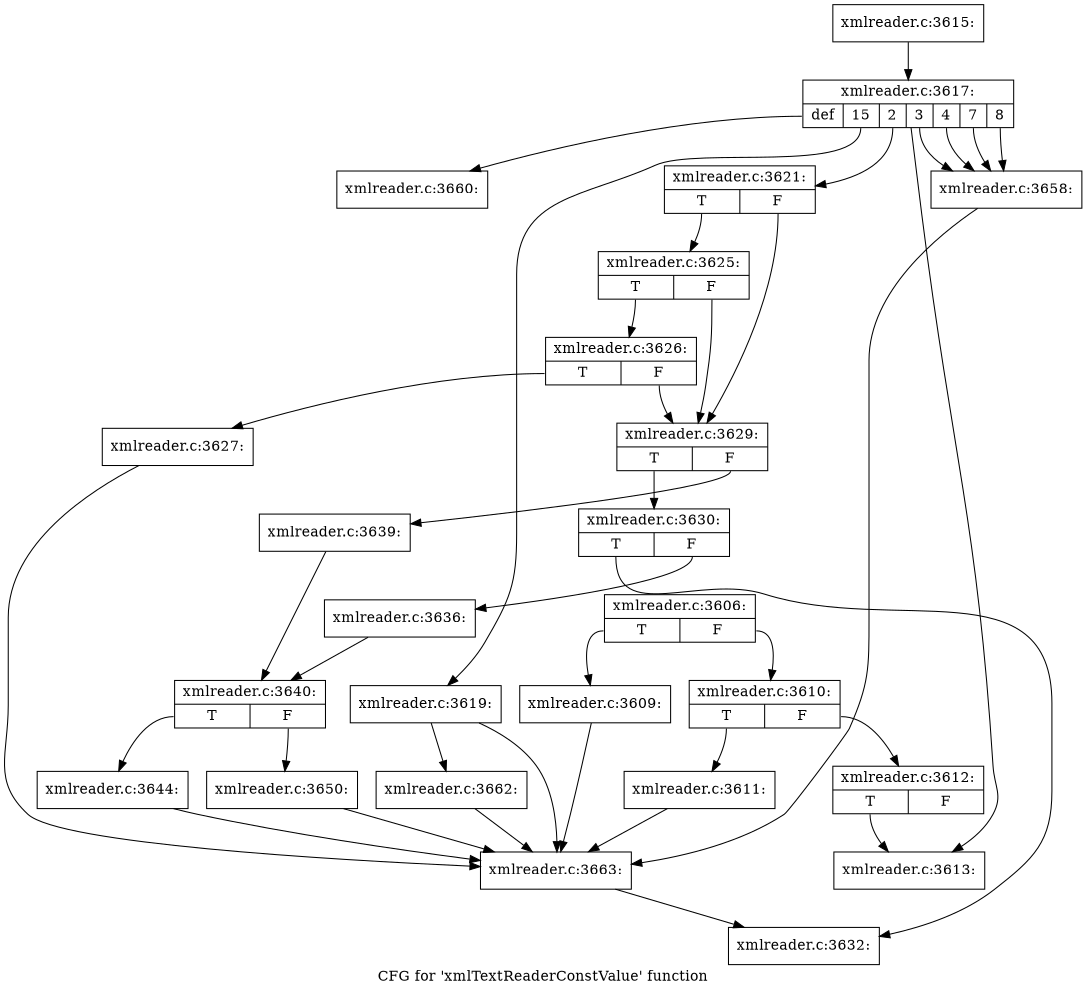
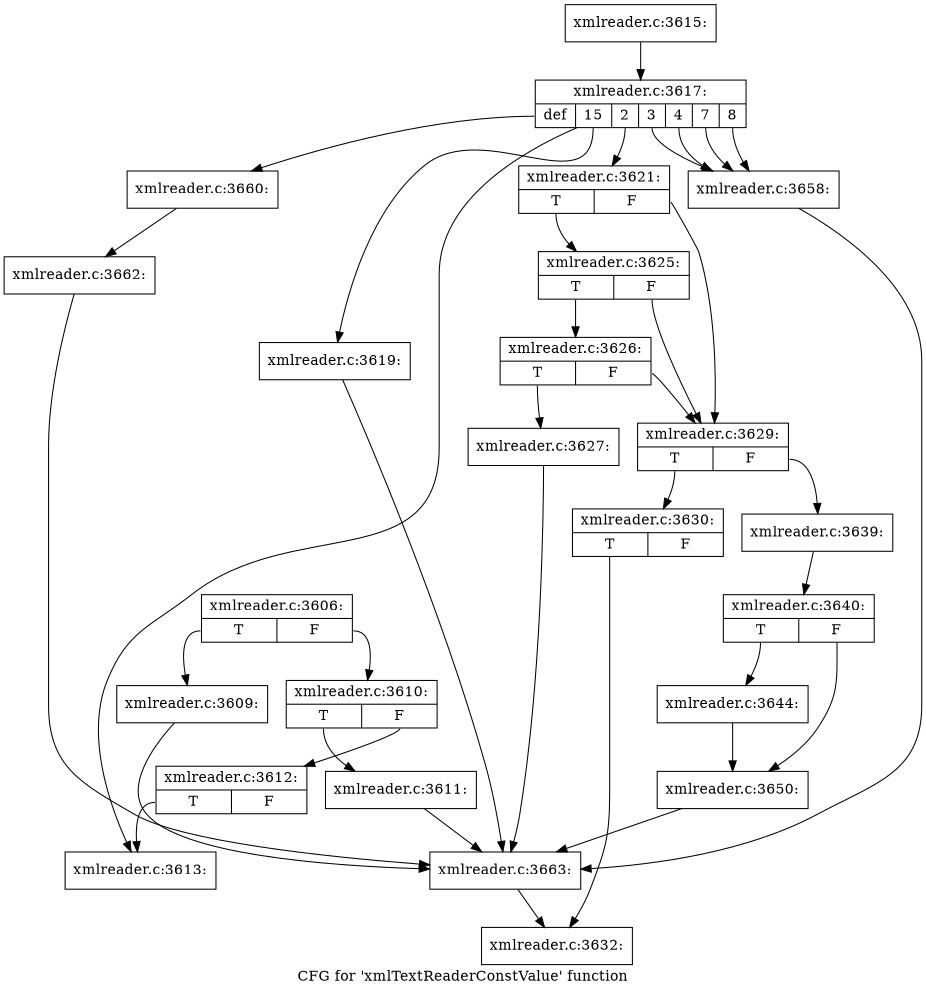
node "xmlreader.c:3636:": removed
edge "xmlreader.c:3619:" -> "xmlreader.c:3662:": now "xmlreader.c:3660:" -> "xmlreader.c:3662:"
edge "xmlreader.c:3644:" -> "xmlreader.c:3663:": now "xmlreader.c:3644:" -> "xmlreader.c:3650:"
